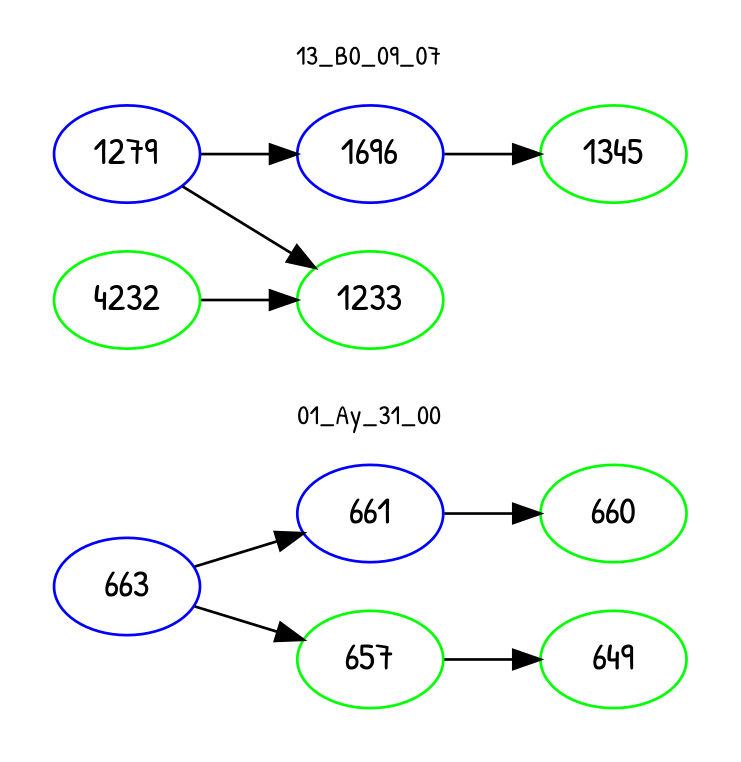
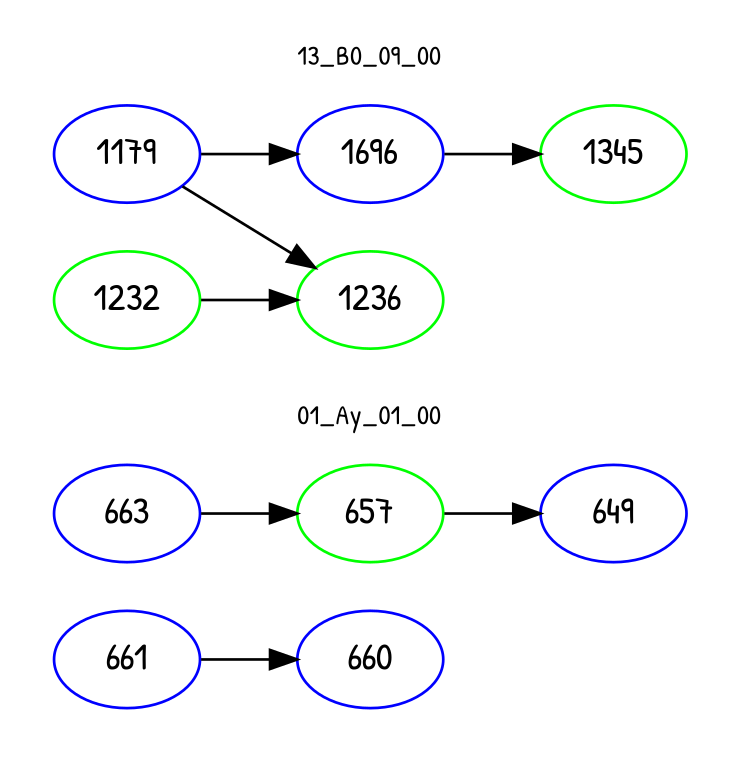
cluster "13_B0_09_07": label "13_B0_09_07" -> "13_B0_09_00"
node "1279": label "1279" -> "1179"
node "4232": label "4232" -> "1232"
node "1233": label "1233" -> "1236"
cluster "01_Ay_31_00": label "01_Ay_31_00" -> "01_Ay_01_00"
node "660": color green -> blue
edge "663" -> "661": removed
node "649": color green -> blue
